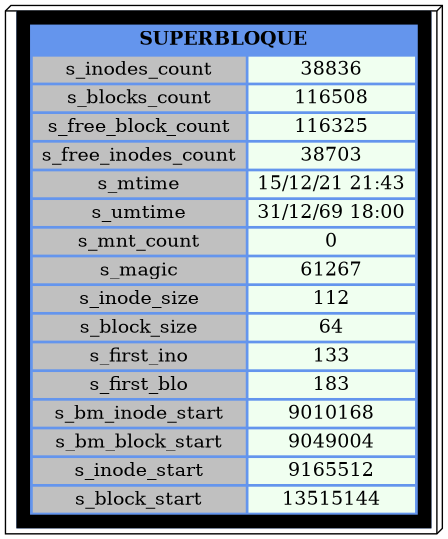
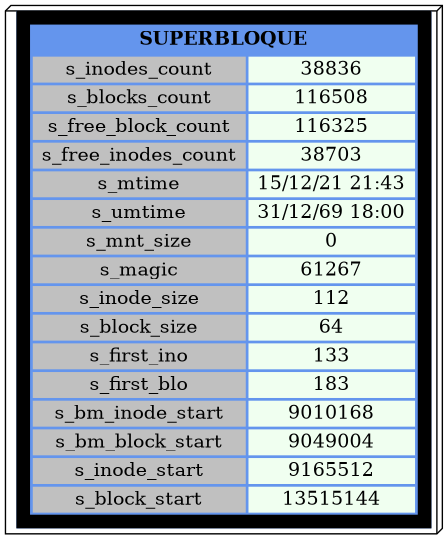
node "SUPERBLOQUE": text "s_mnt_count" -> "s_mnt_size"
